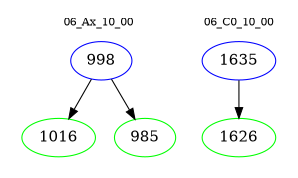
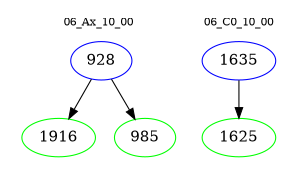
node "998": label "998" -> "928"
node "1016": label "1016" -> "1916"
node "1626": label "1626" -> "1625"
